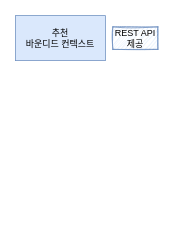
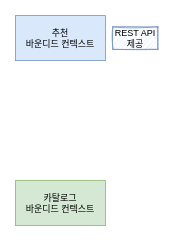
node "카탈로그 바운디드 컨텍스트": added
